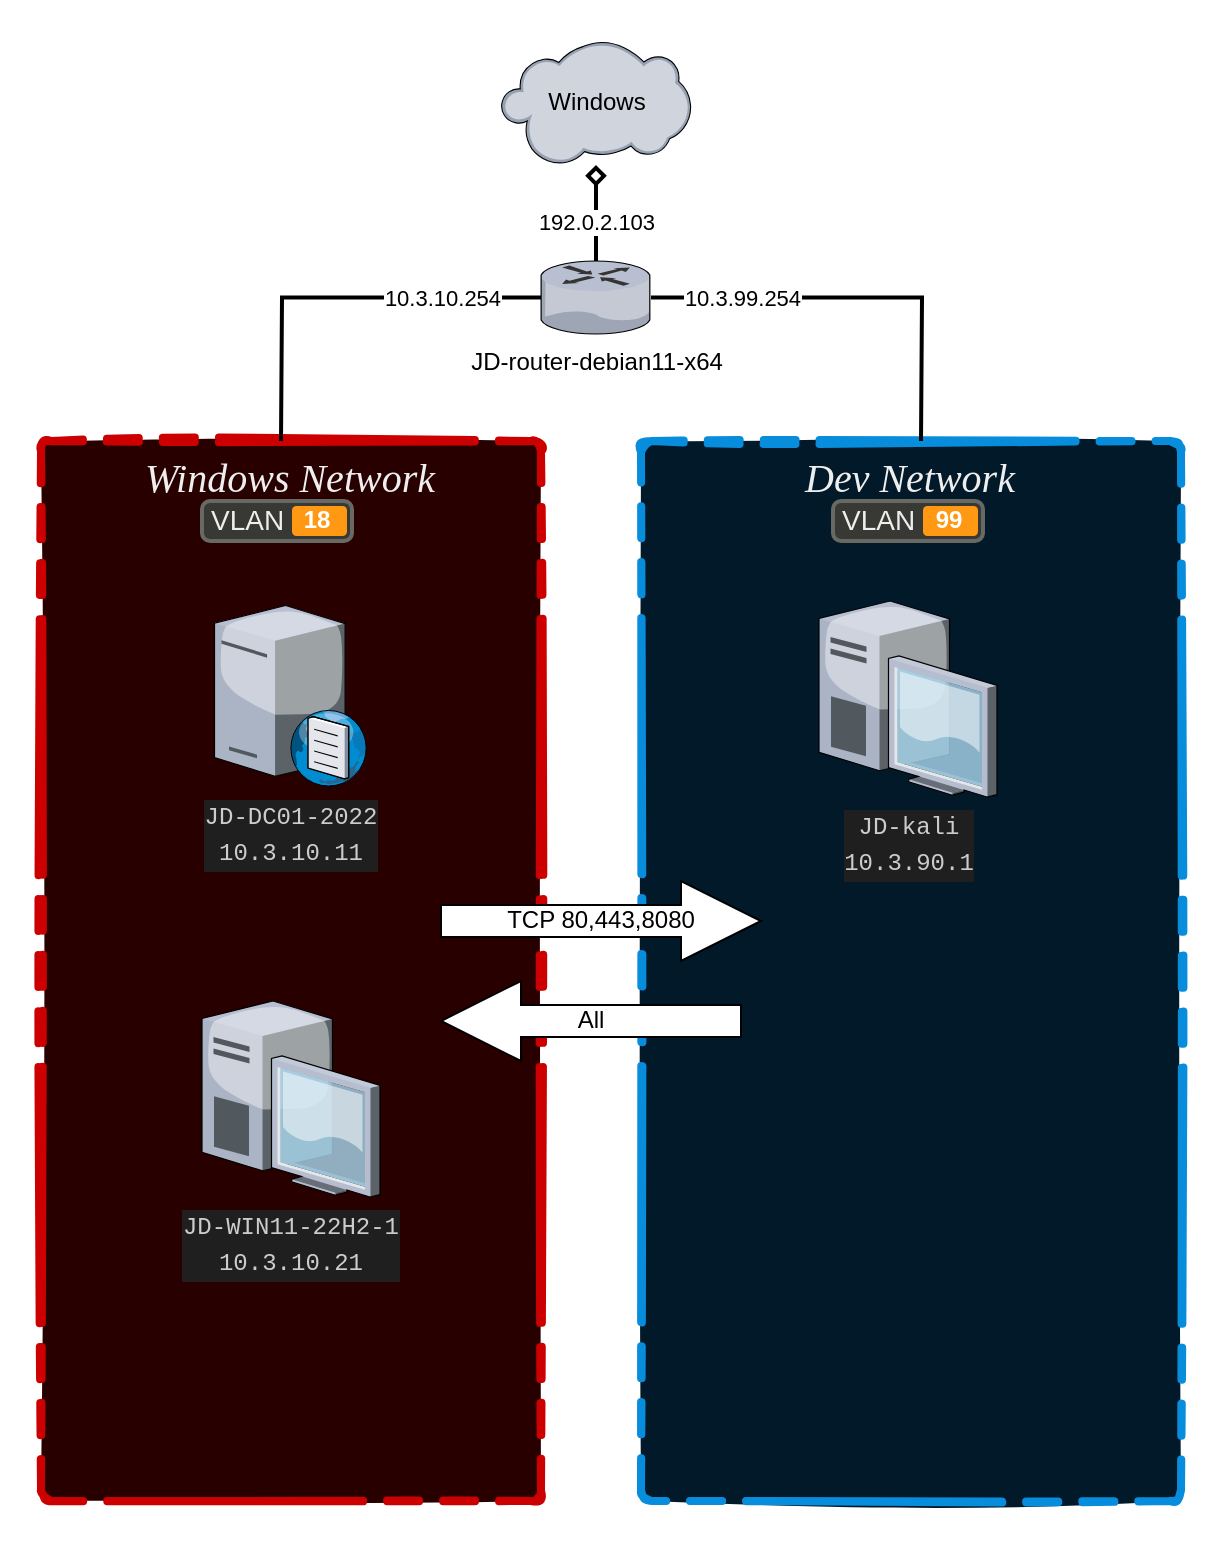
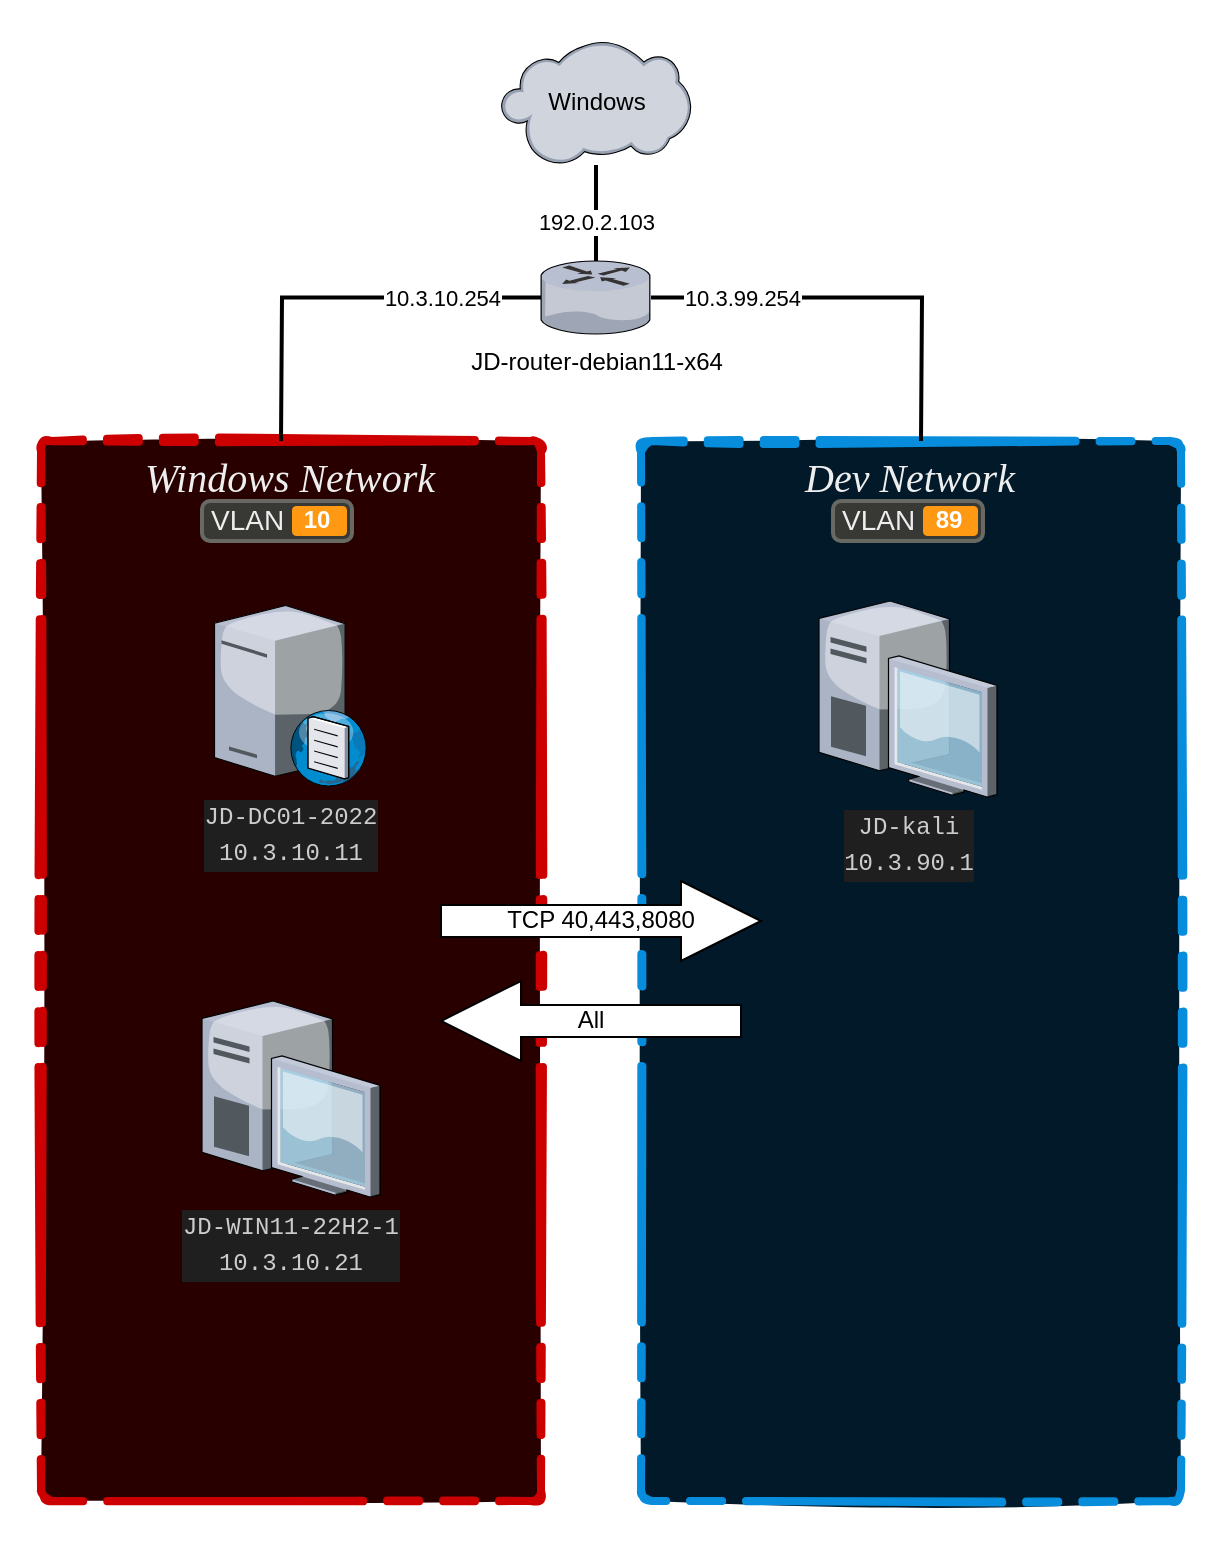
edge "JD-router-debian11-x64" -> "Windows": arrowhead diamond -> none
node "18": label "18" -> "10"
node "99": label "99" -> "89"
node "TCP 80,443,8080": label "TCP 80,443,8080" -> "TCP 40,443,8080"
